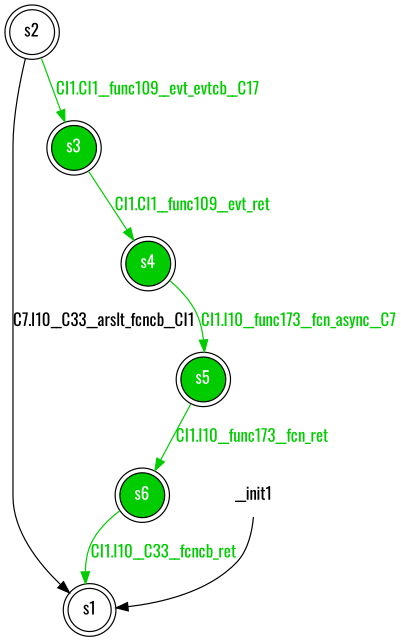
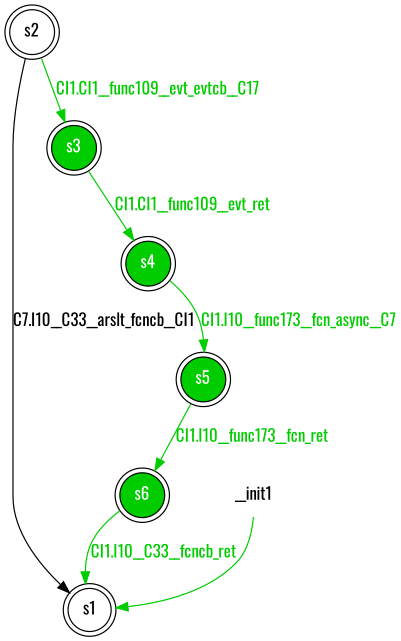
edge "__init1" -> "s1": color black -> #00cc00
